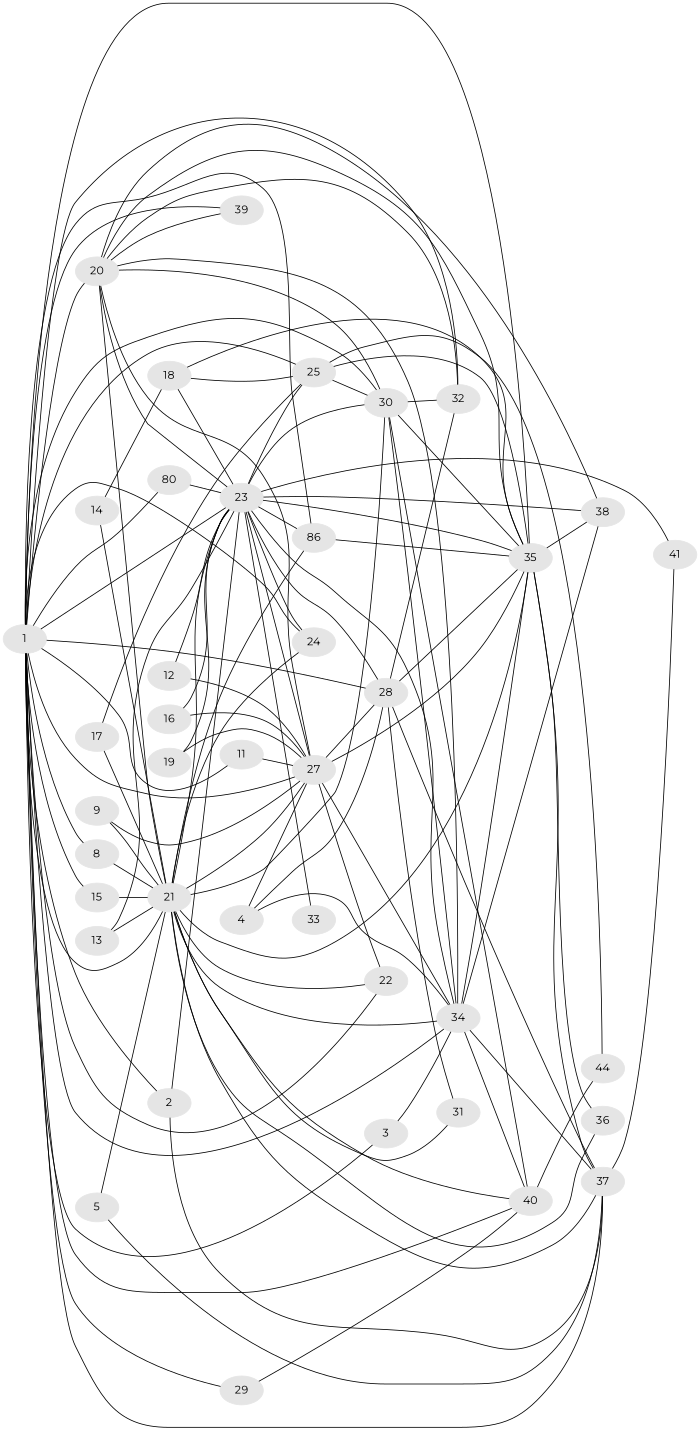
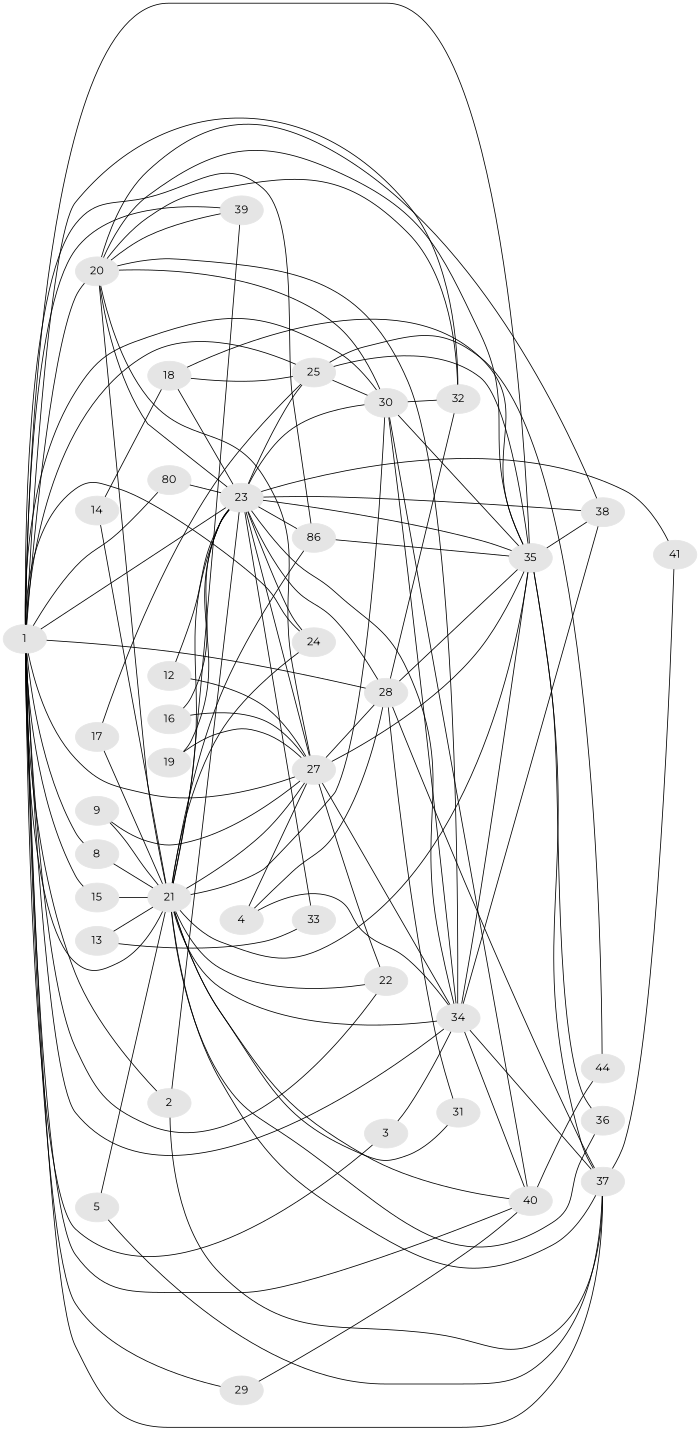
edge "39" -- "21": added
edge "23" -- "13": now "33" -- "13"
node "11": removed
